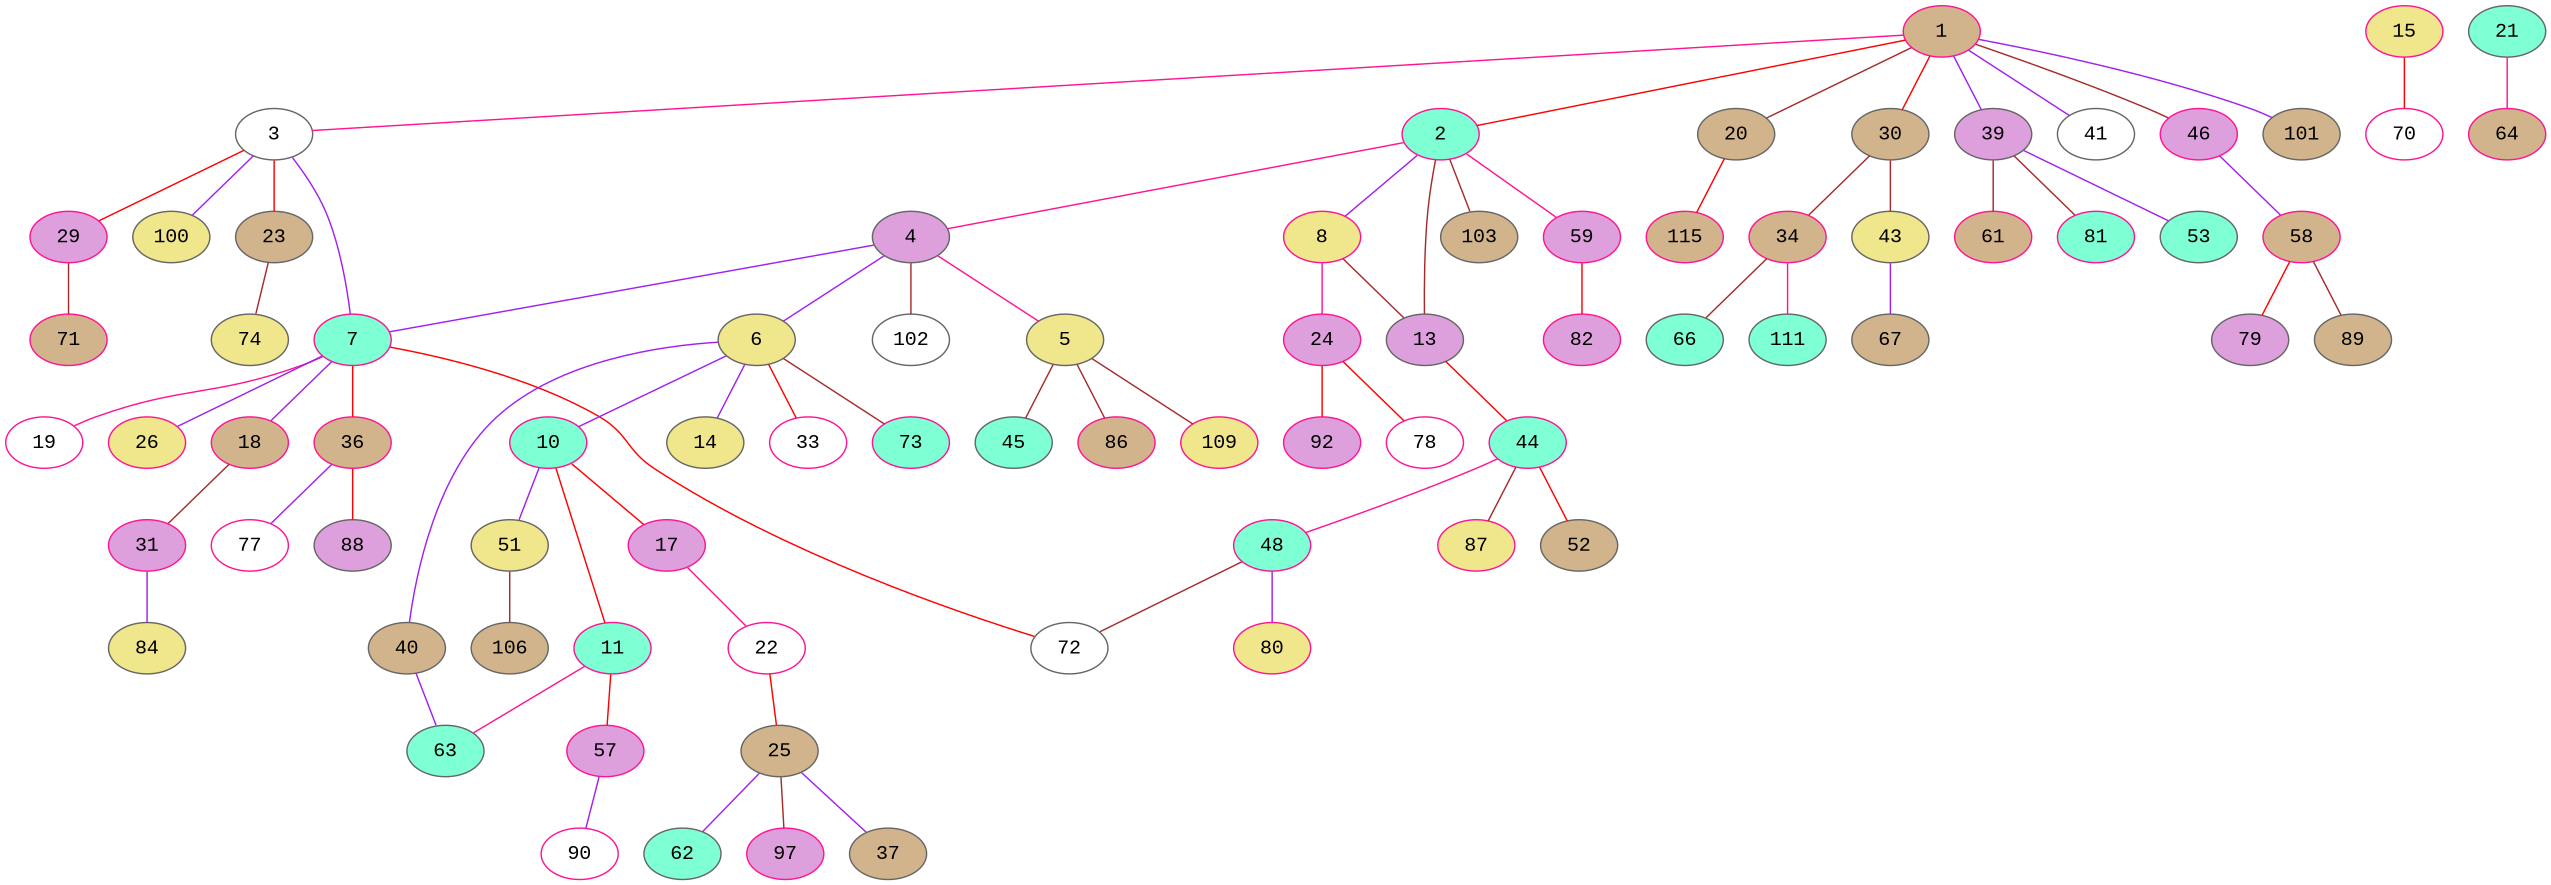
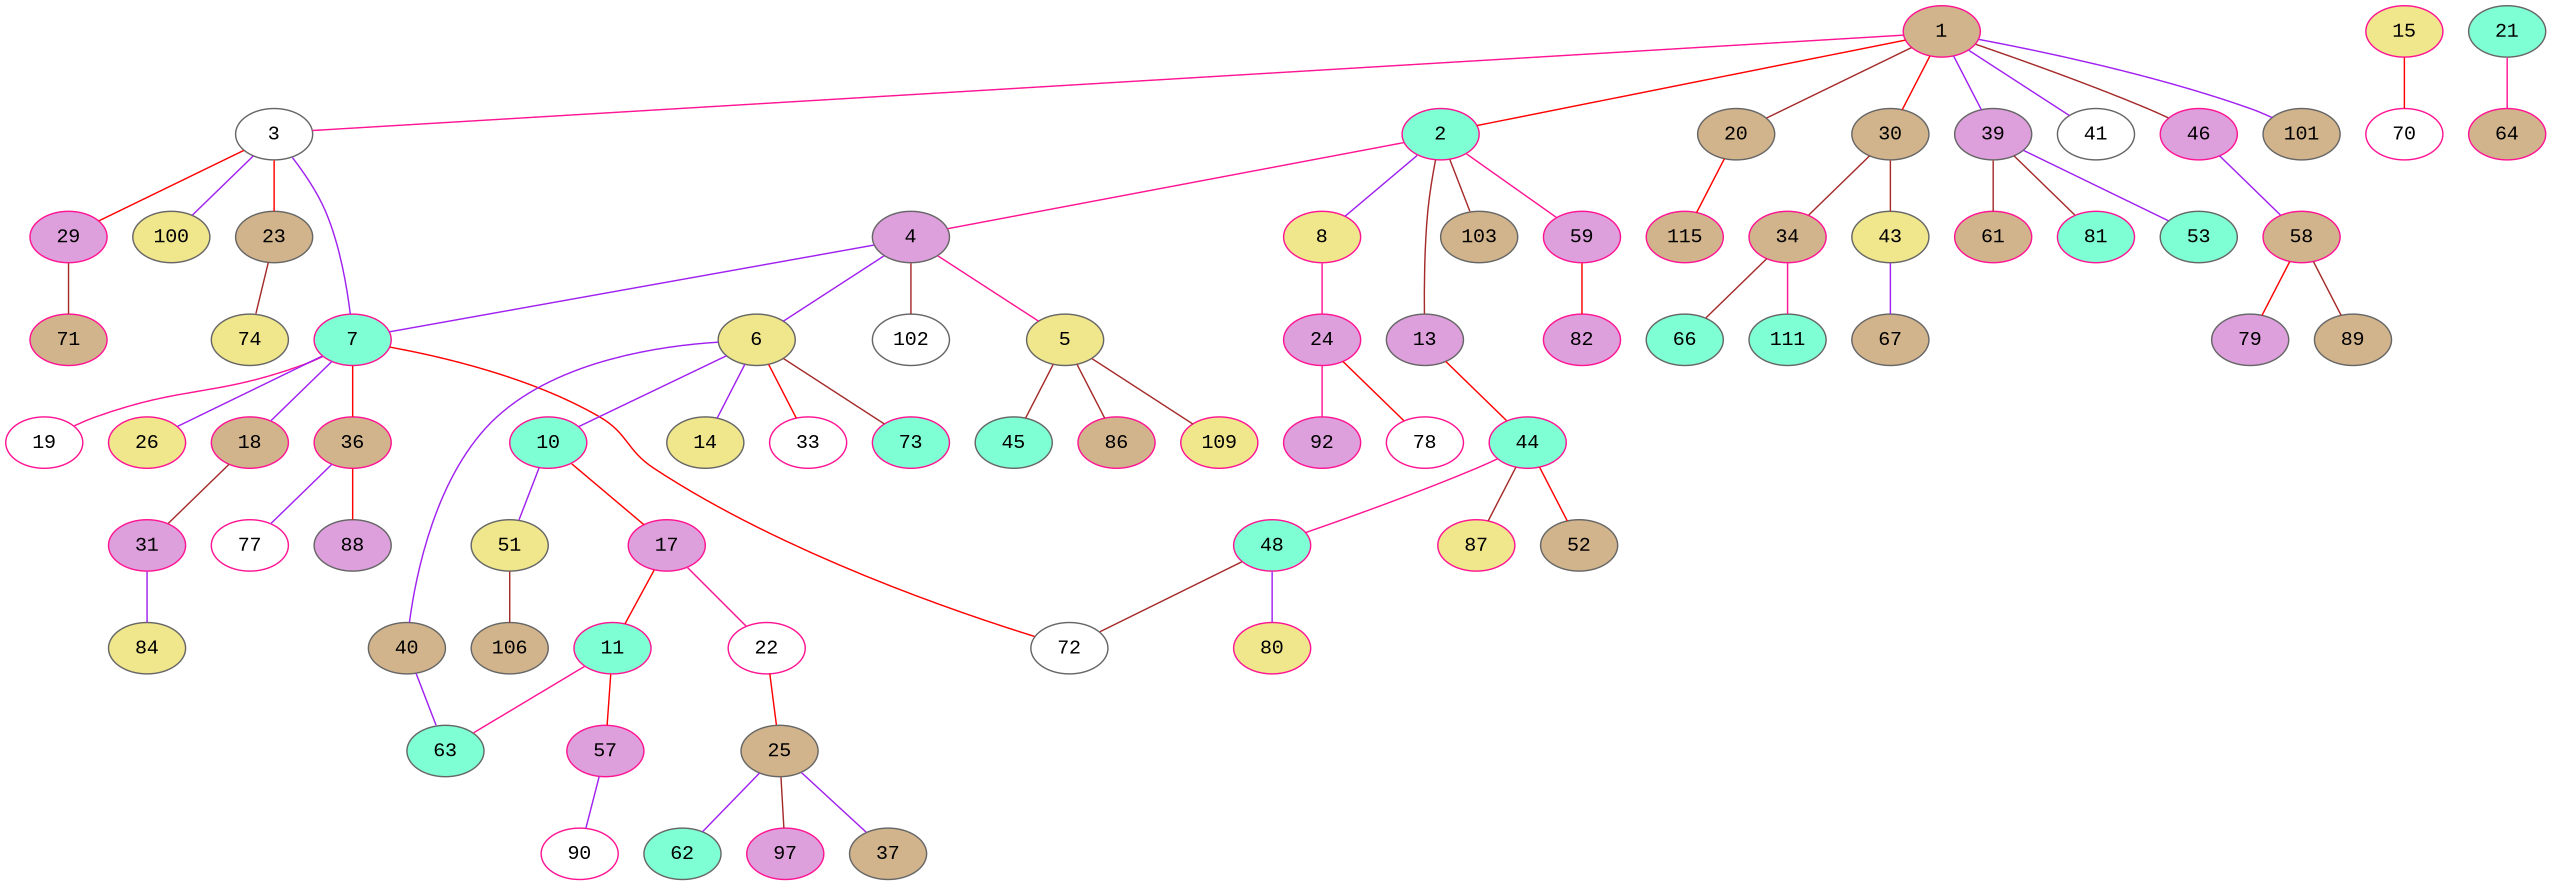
edge "8" -- "13": removed
edge "24" -- "92": color red -> deeppink
edge "10" -- "11": now "17" -- "11"
